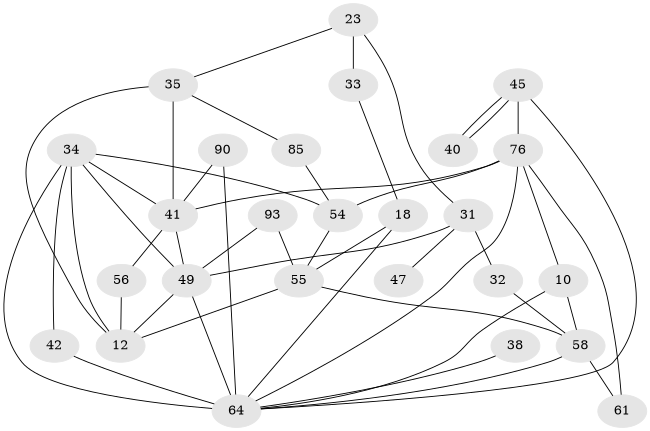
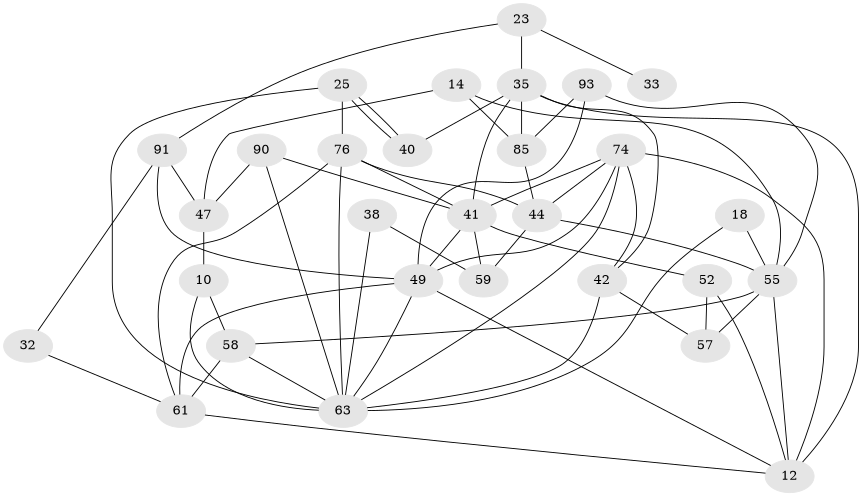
node "14": added
node "45": label "45" -> "25"
edge "35" -- "40": added
edge "93" -- "85": added
edge "35" -- "42": added
node "34": label "34" -> "74"
edge "33" -- "18": removed
edge "90" -- "47": added
node "54": label "54" -> "44"
node "31": label "31" -> "91"
edge "76" -- "10": now "47" -- "10"
node "56": label "56" -> "52"
node "59": added
edge "49" -- "61": added
edge "32" -- "58": now "32" -- "61"
node "57": added
node "64": label "64" -> "63"
edge "61" -- "12": added
